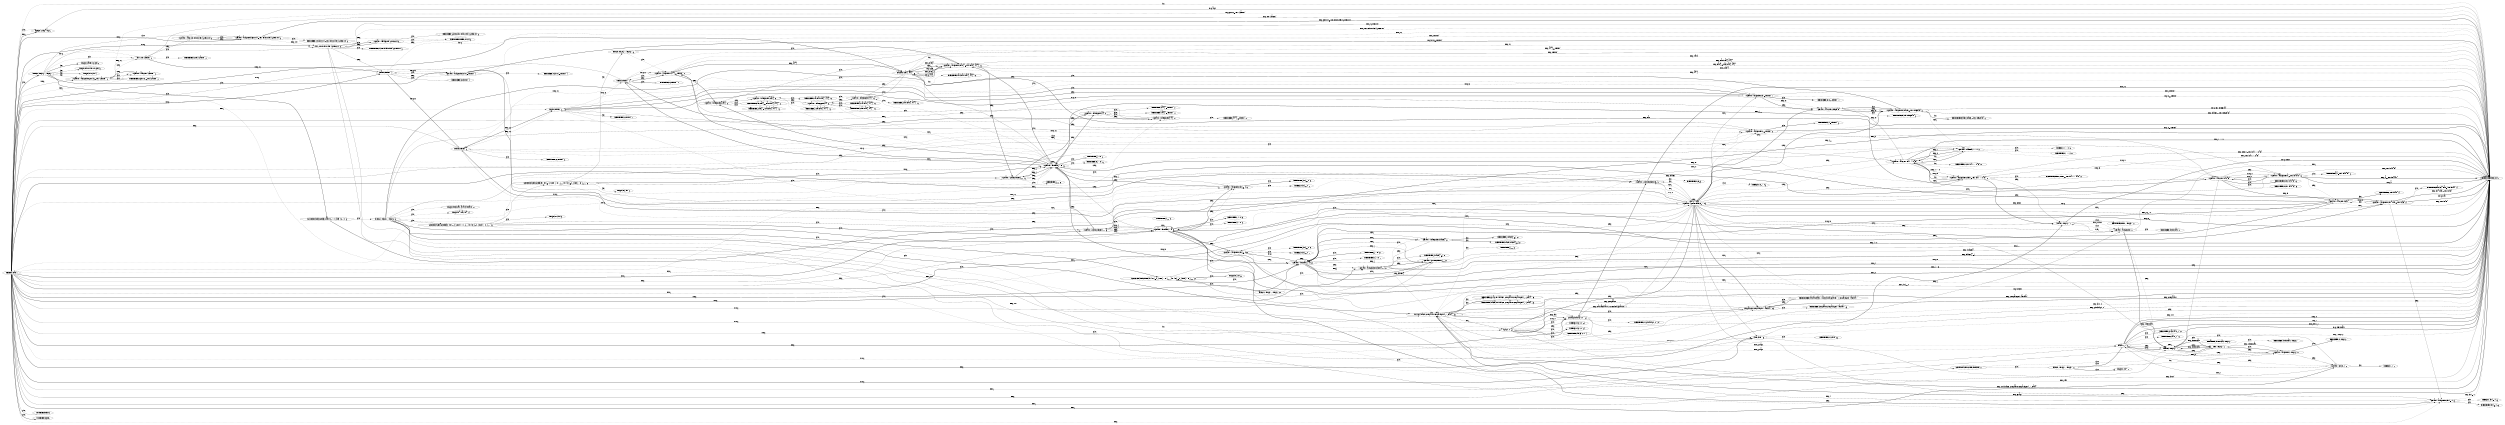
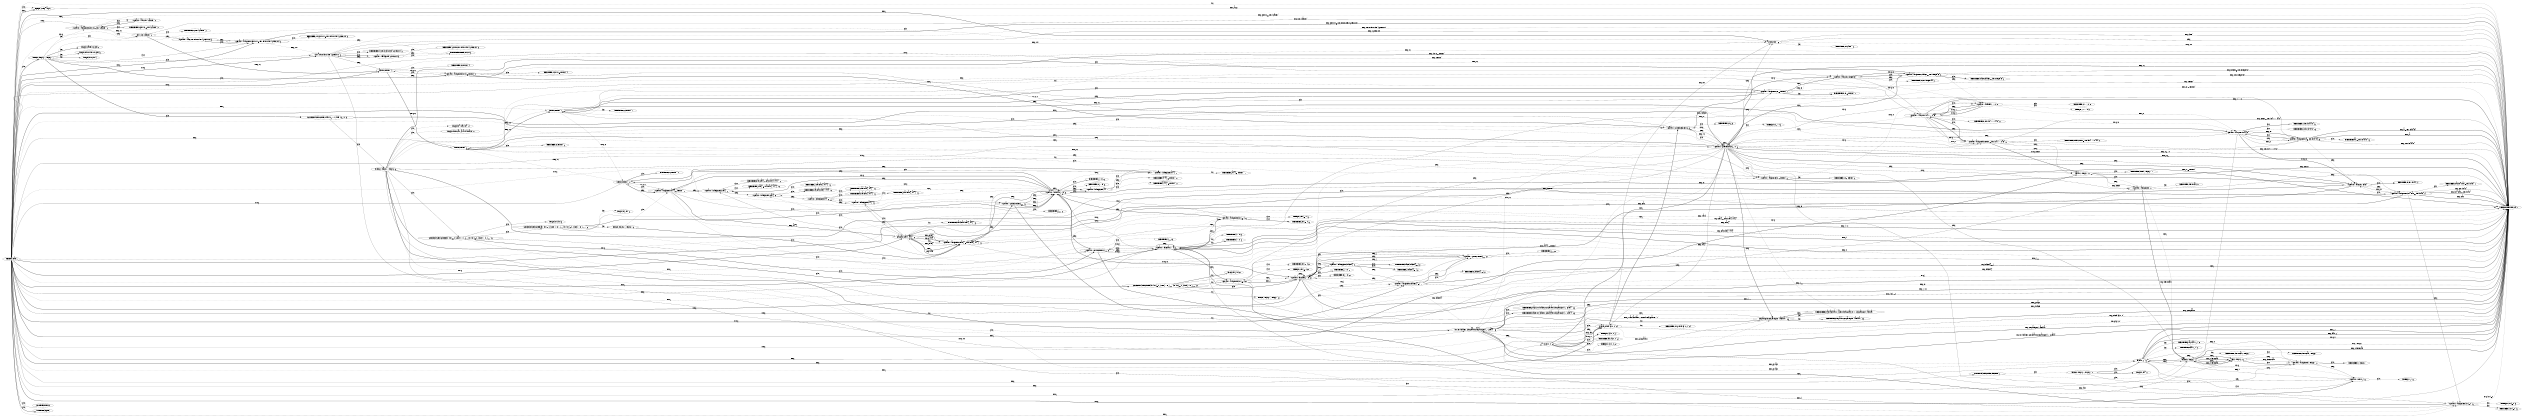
edge "(<operator>.assignment,indices[j] = j)" -> "(<operator>.indexAccess,indices[j])": removed, label "AST:"
